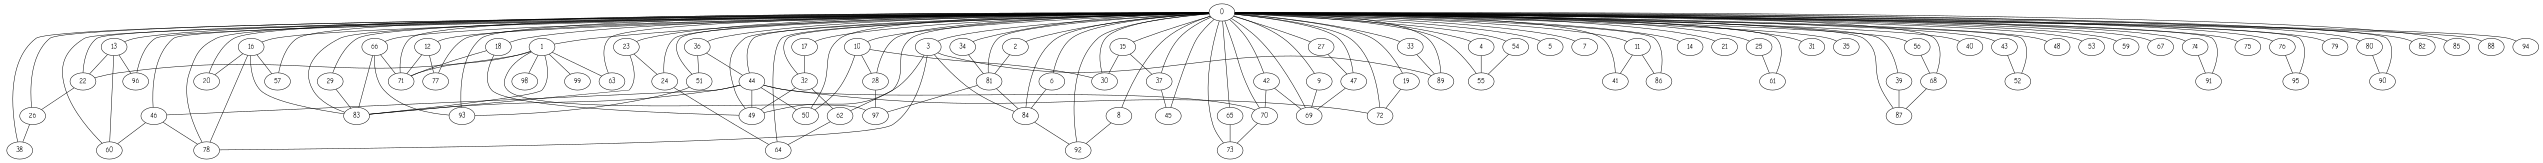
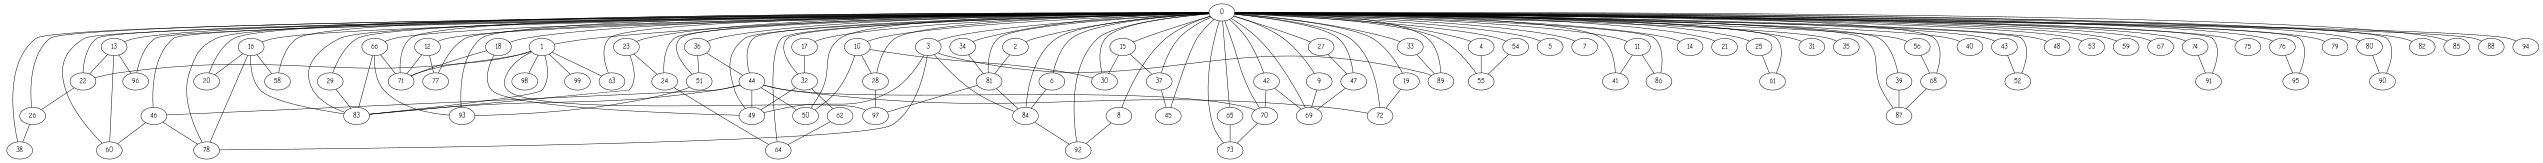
edge "0" -- "62": removed
node "57": label "57" -> "58"
